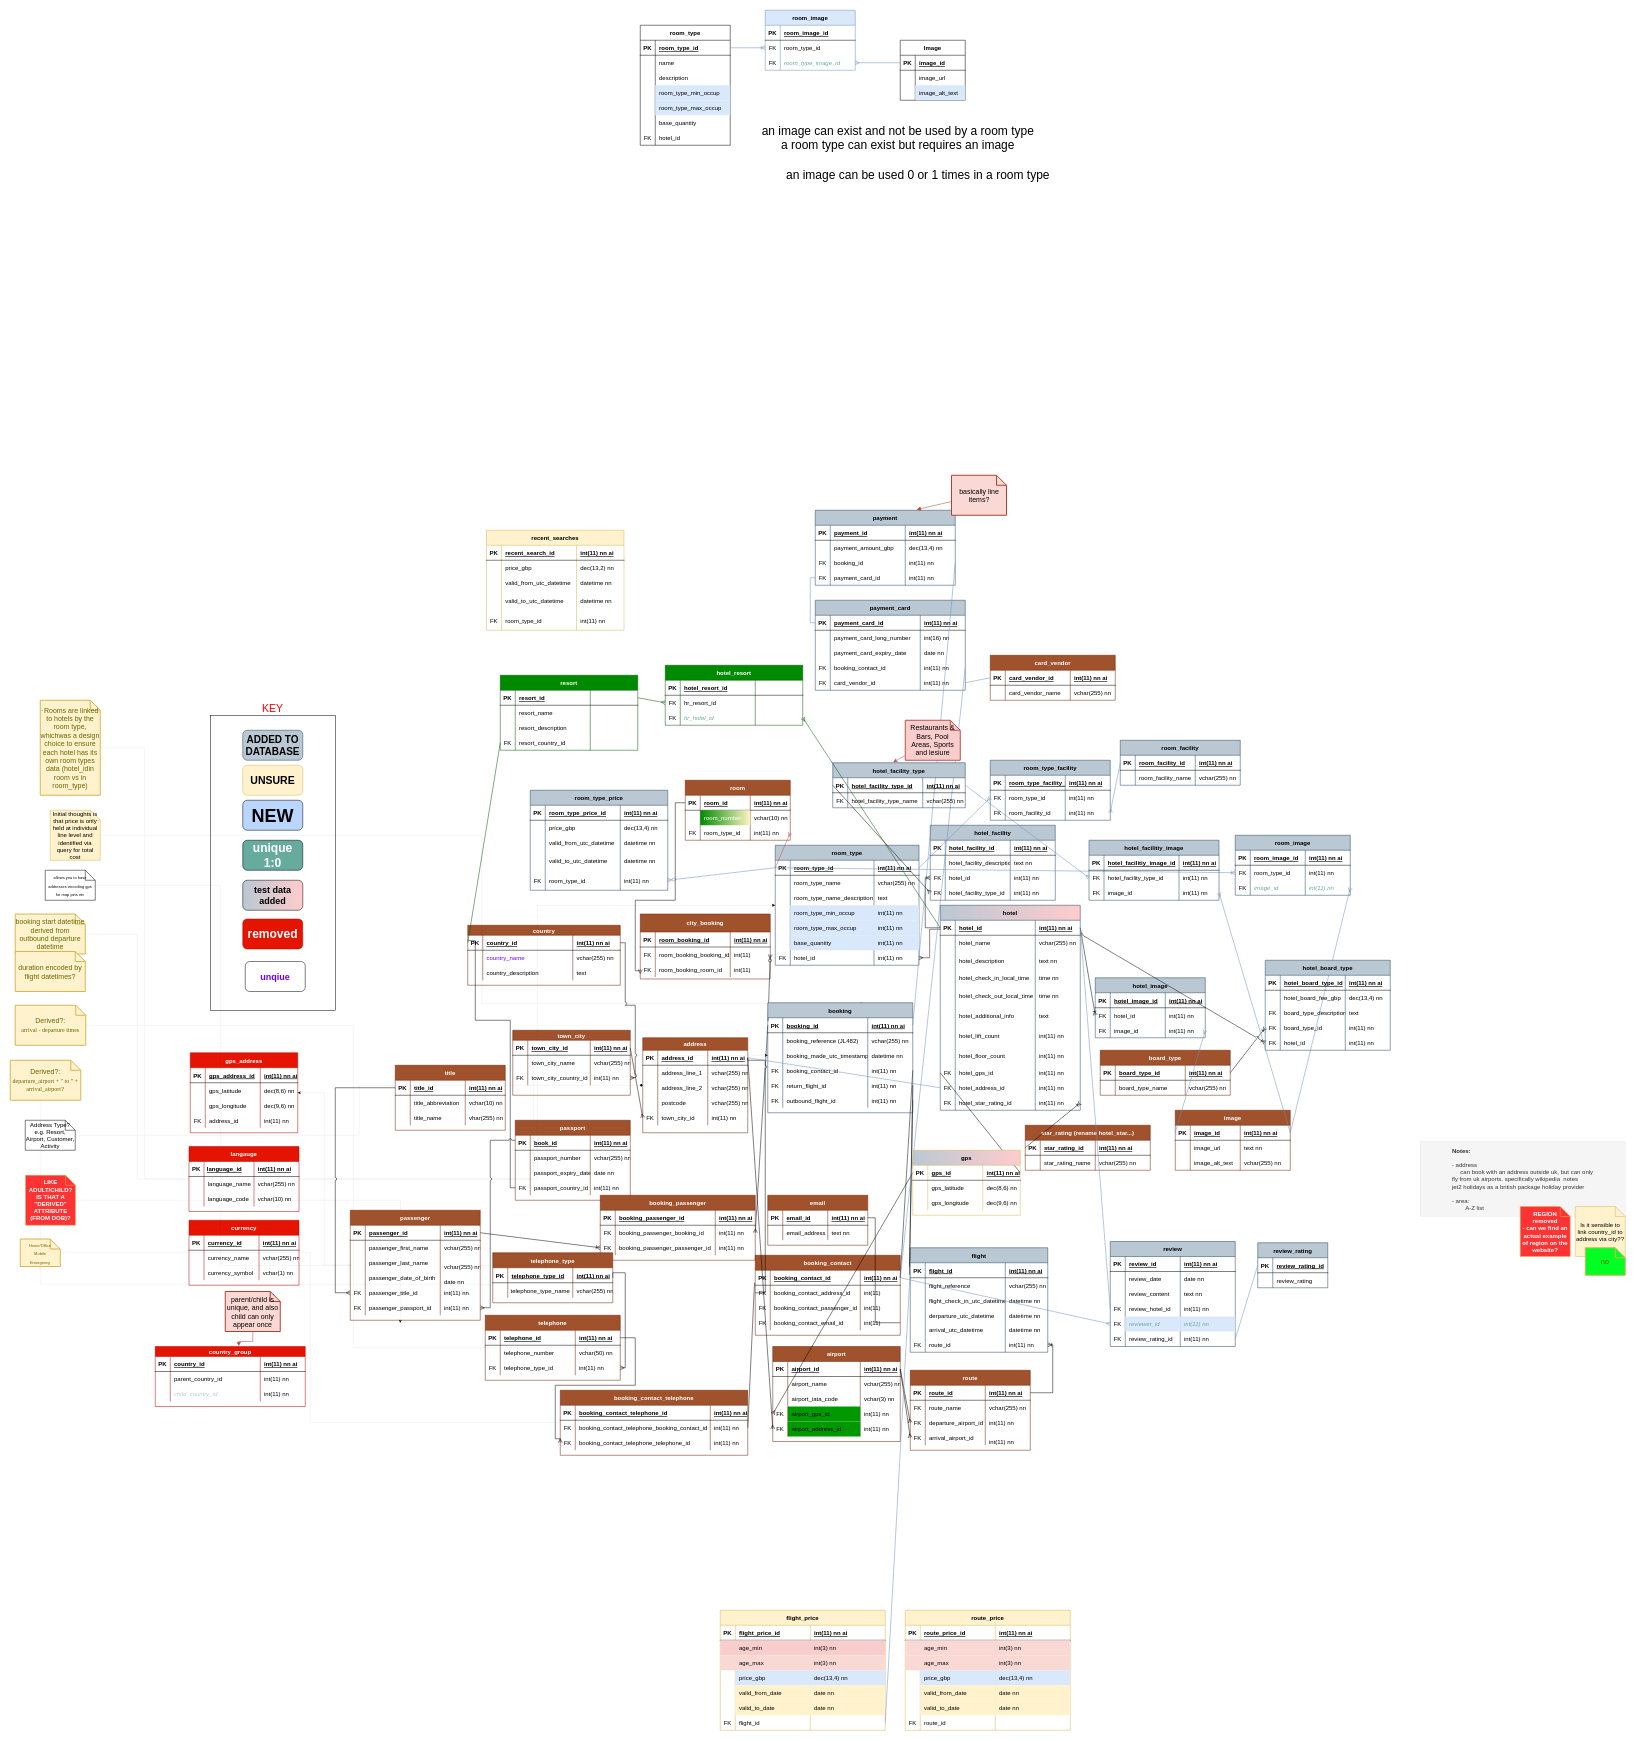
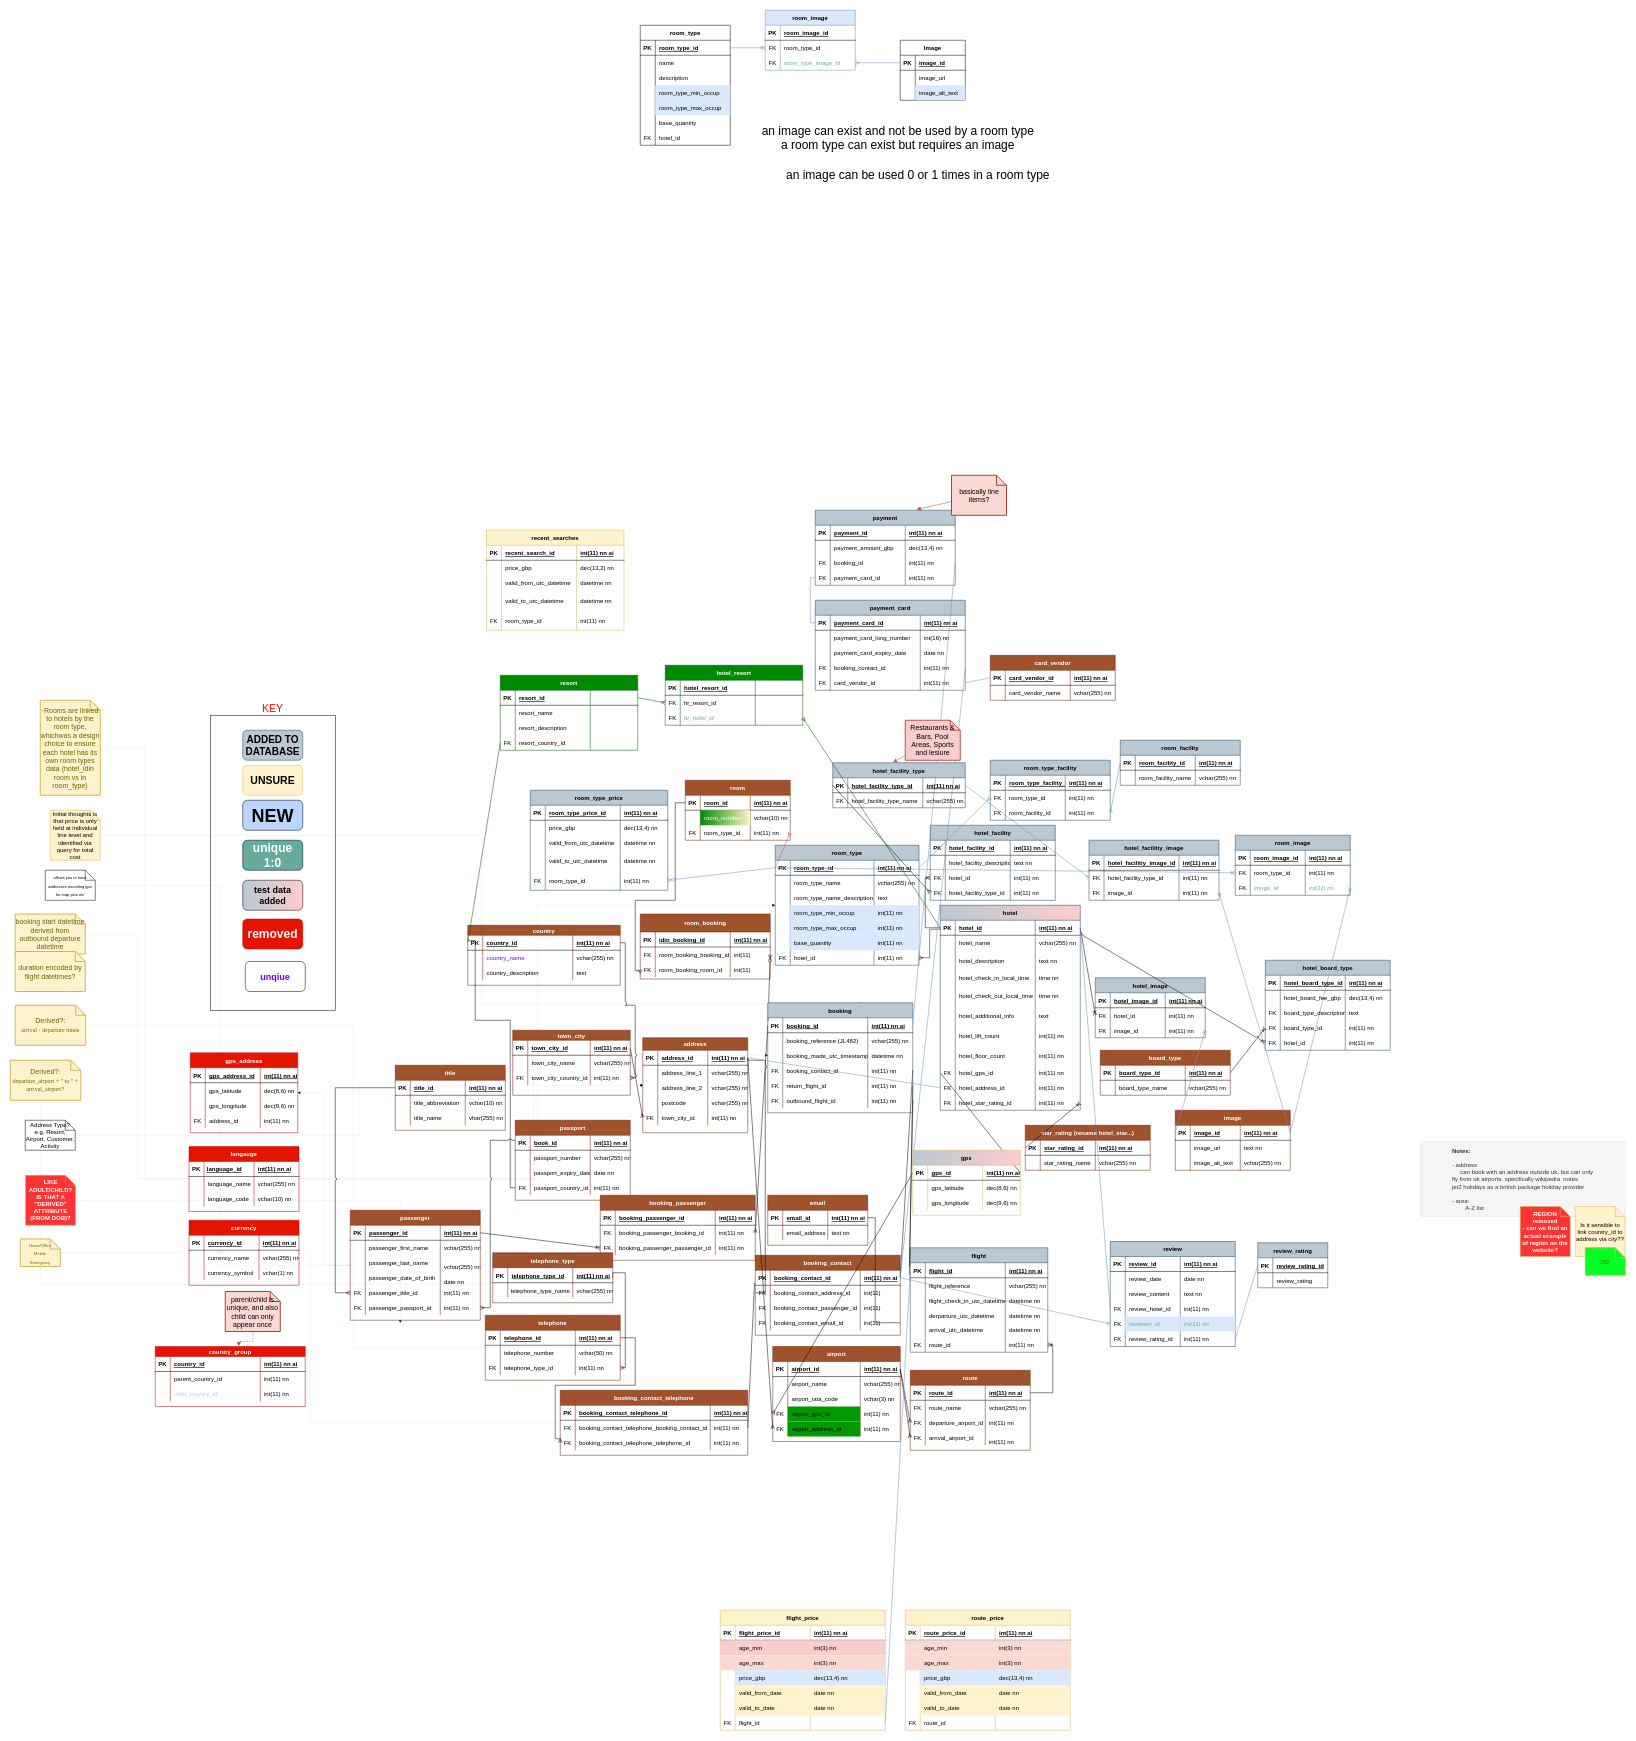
node "city_booking": label "city_booking" -> "room_booking"
node "room_booking_id": label "room_booking_id" -> "idin_booking_id"
edge "parent/child is unique, and also child can only appear once" -> "country_group": style solid -> dashed
